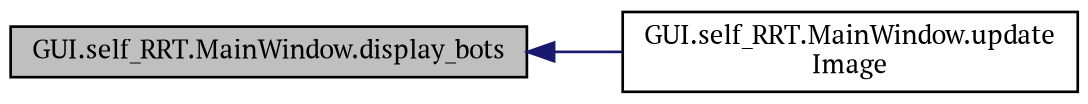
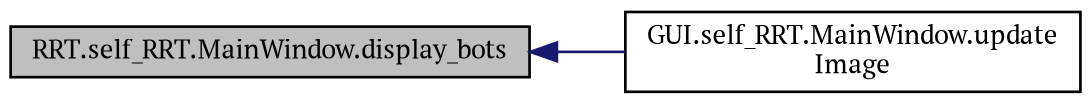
node "GUI.self_RRT.MainWindow.display_bots": label "GUI.self_RRT.MainWindow.display_bots" -> "RRT.self_RRT.MainWindow.display_bots"
